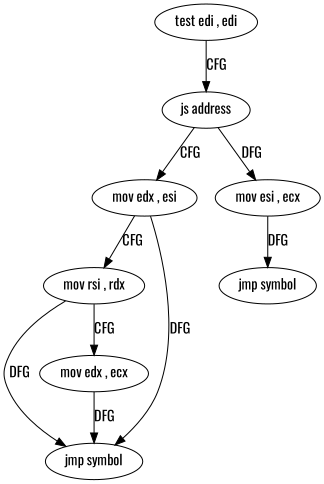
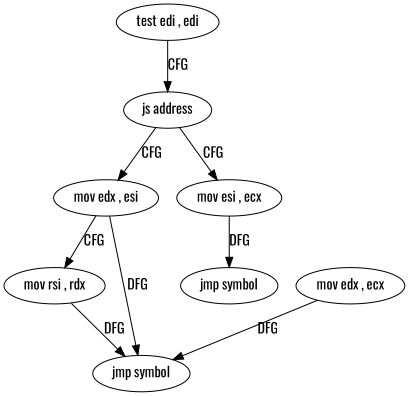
edge "js address" -> "mov esi , ecx": label "DFG" -> "CFG"
edge "mov rsi , rdx" -> "mov edx , ecx": removed, label "CFG"
